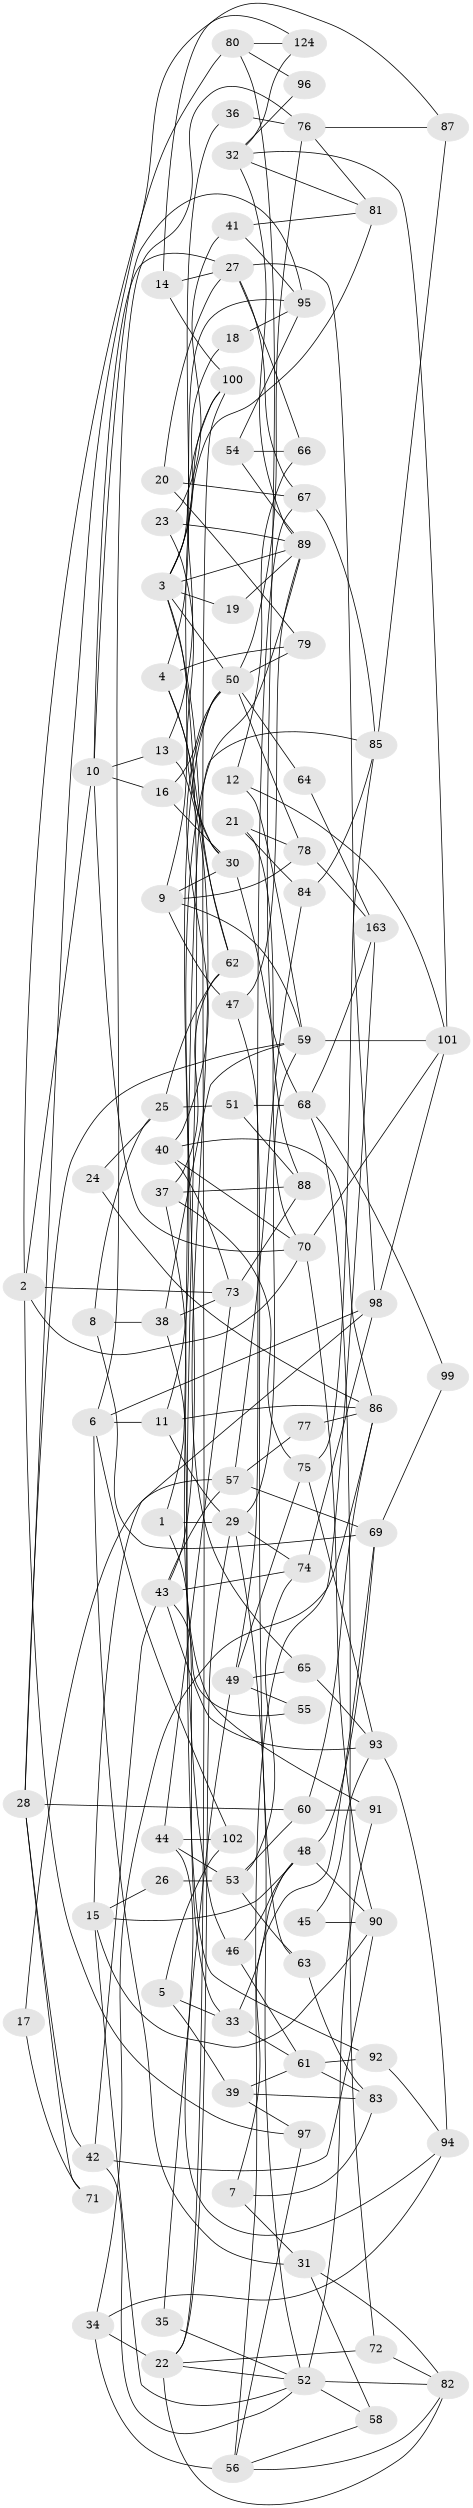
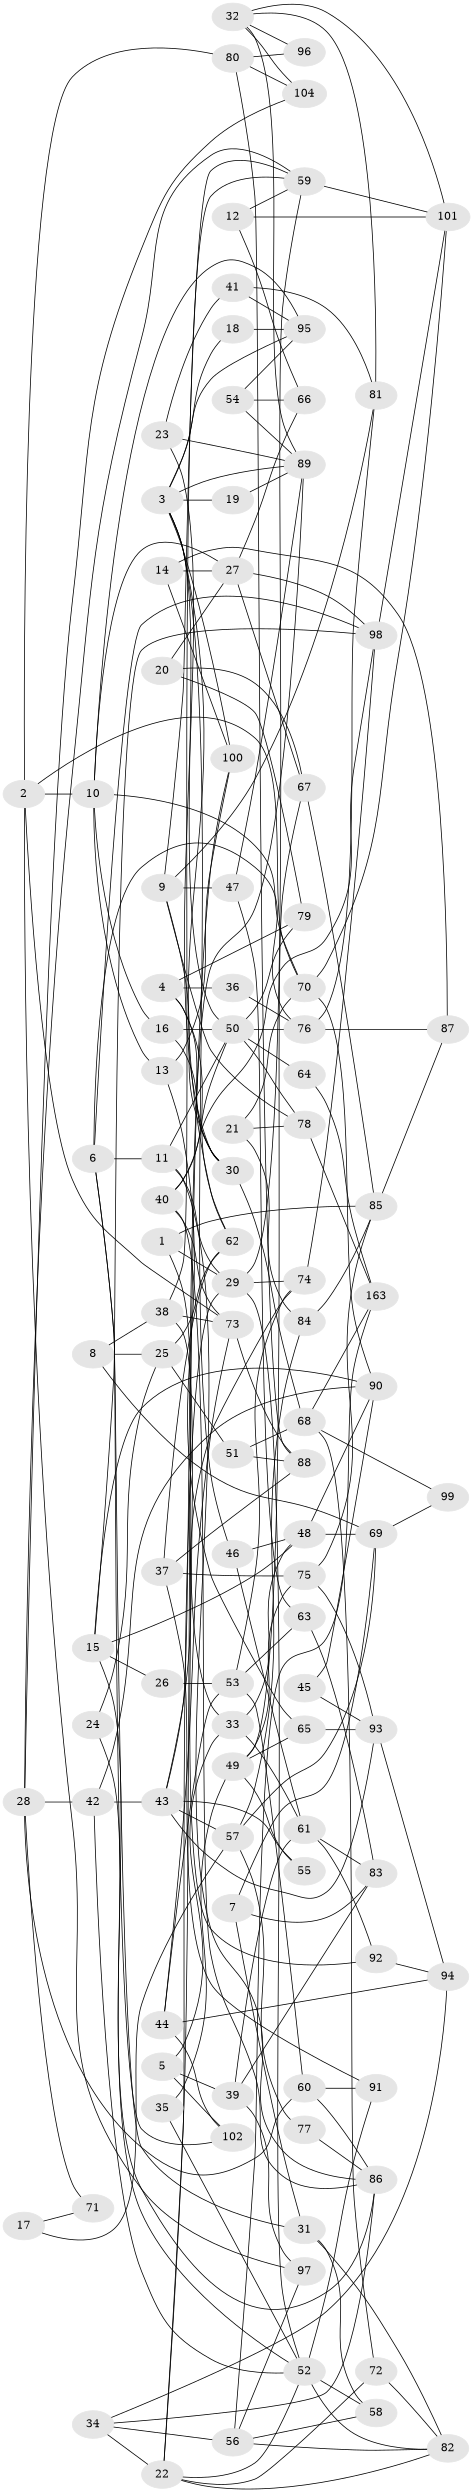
node "124": label "124" -> "104"
edge "40" -- "70": now "40" -- "98"
